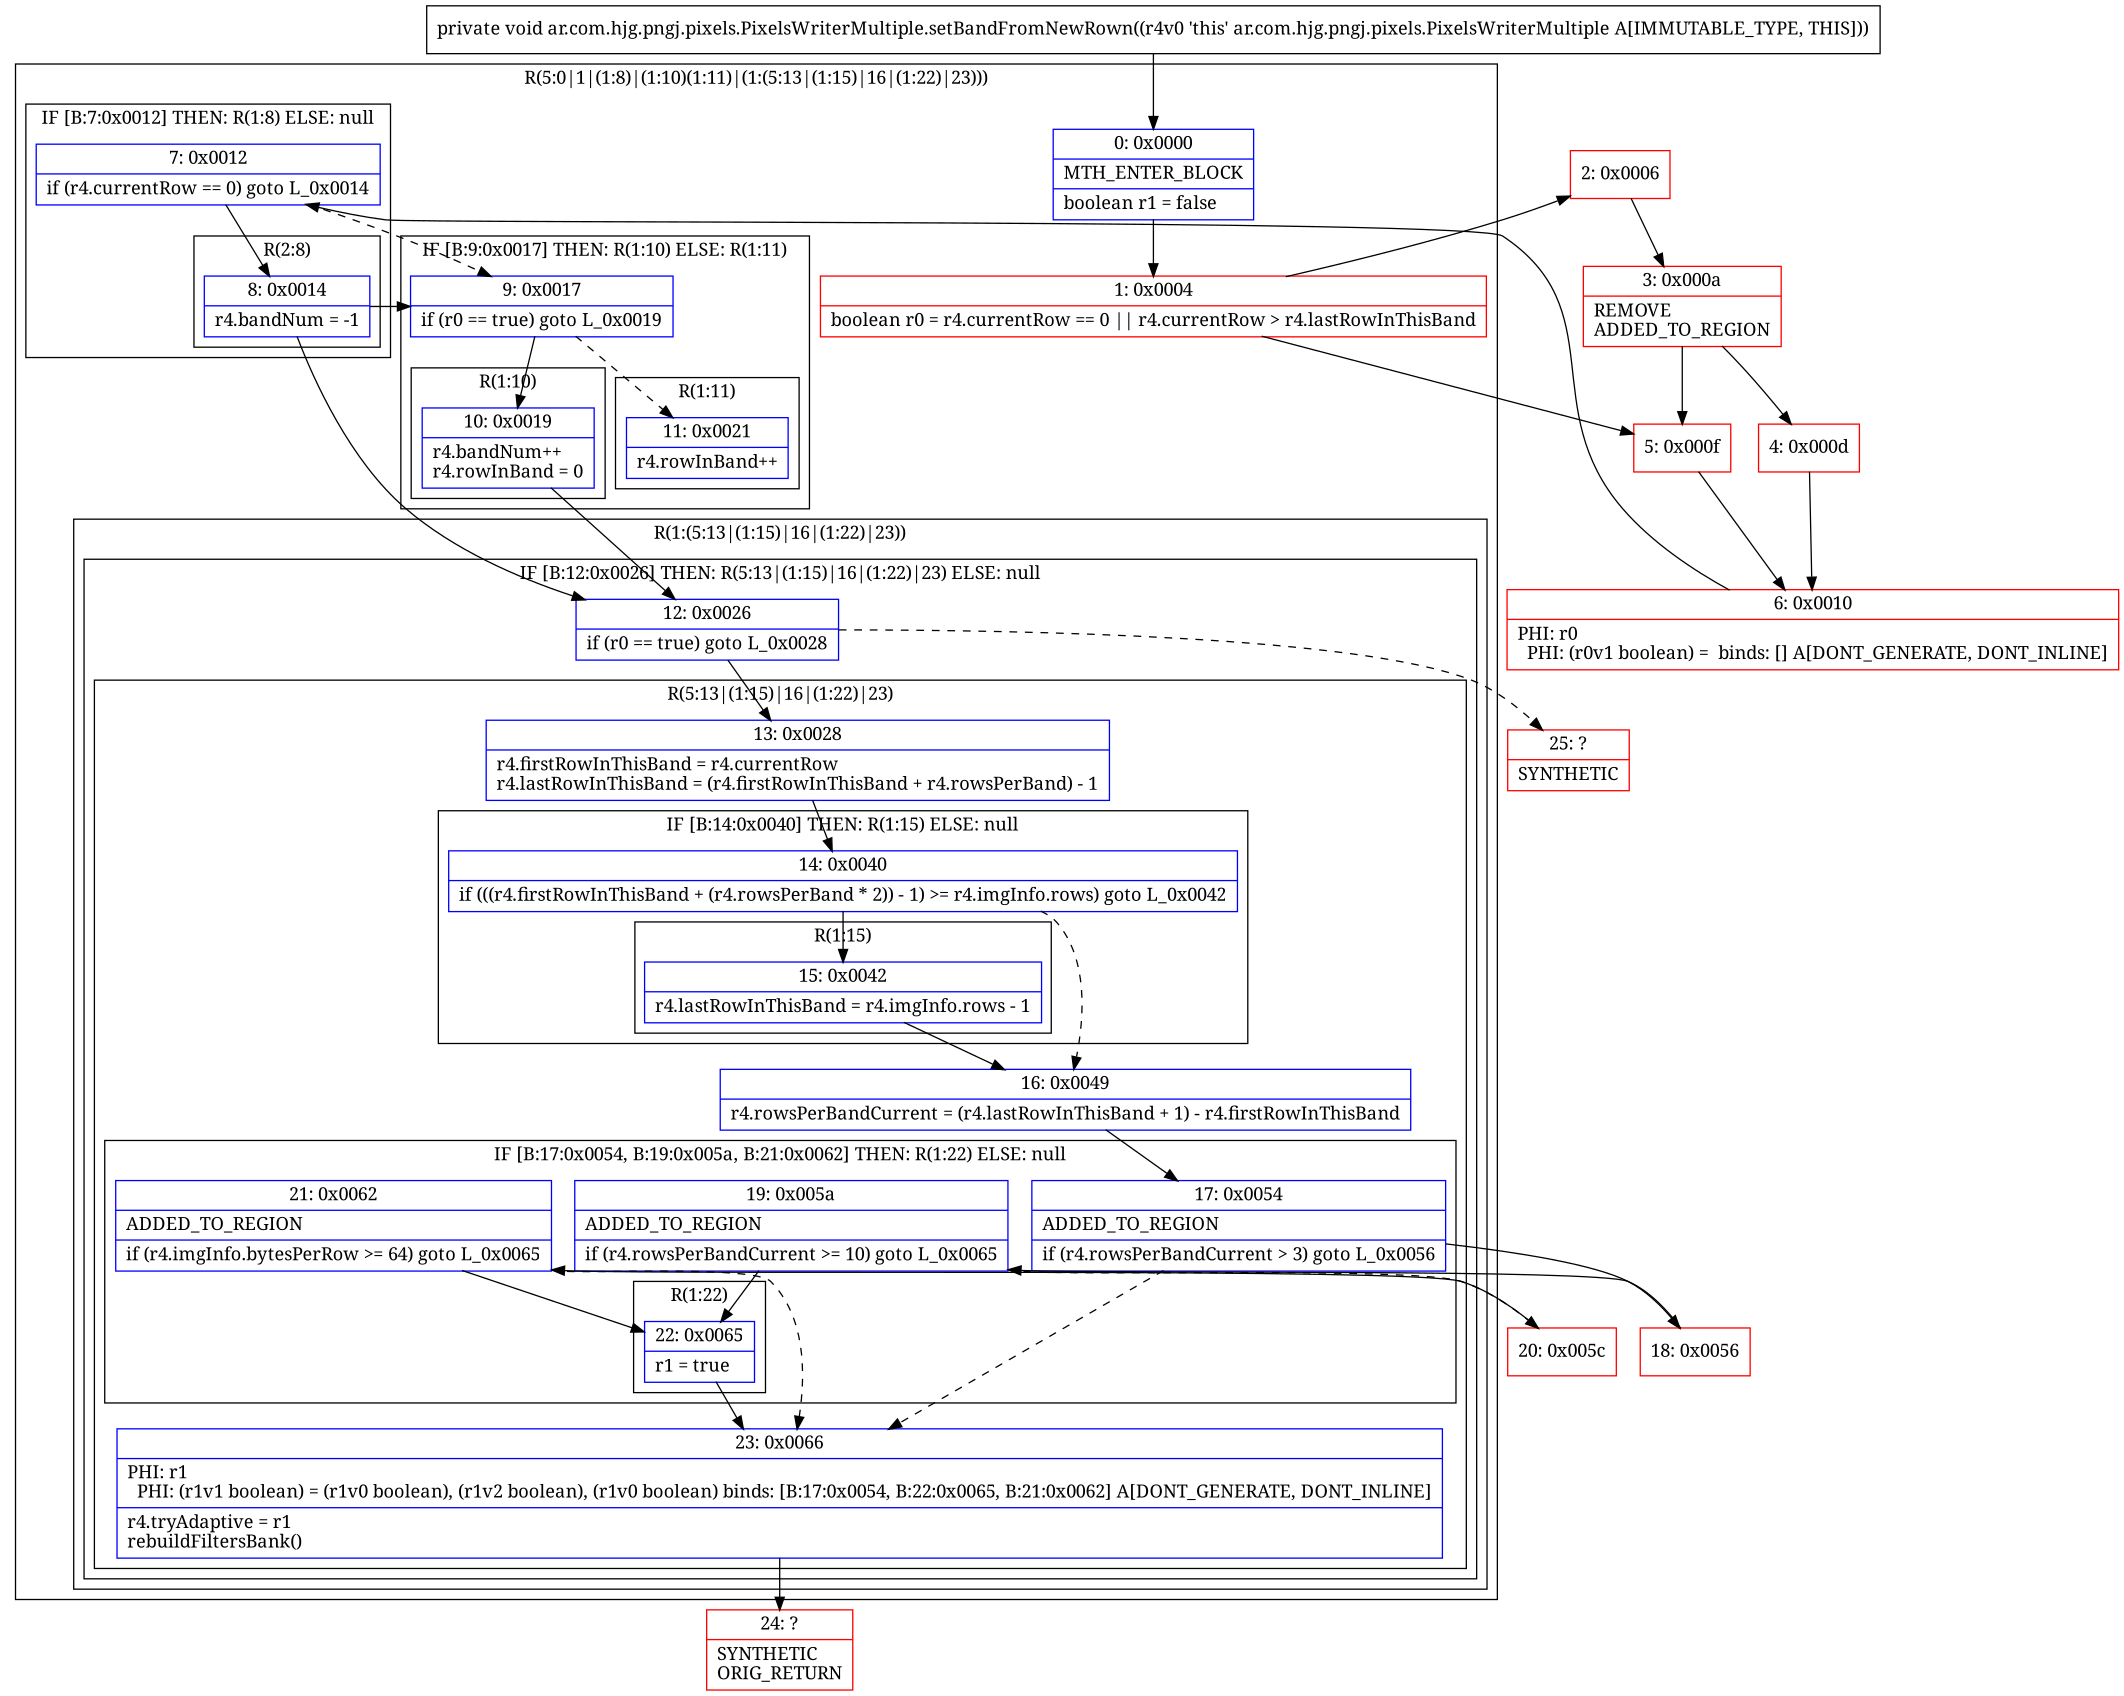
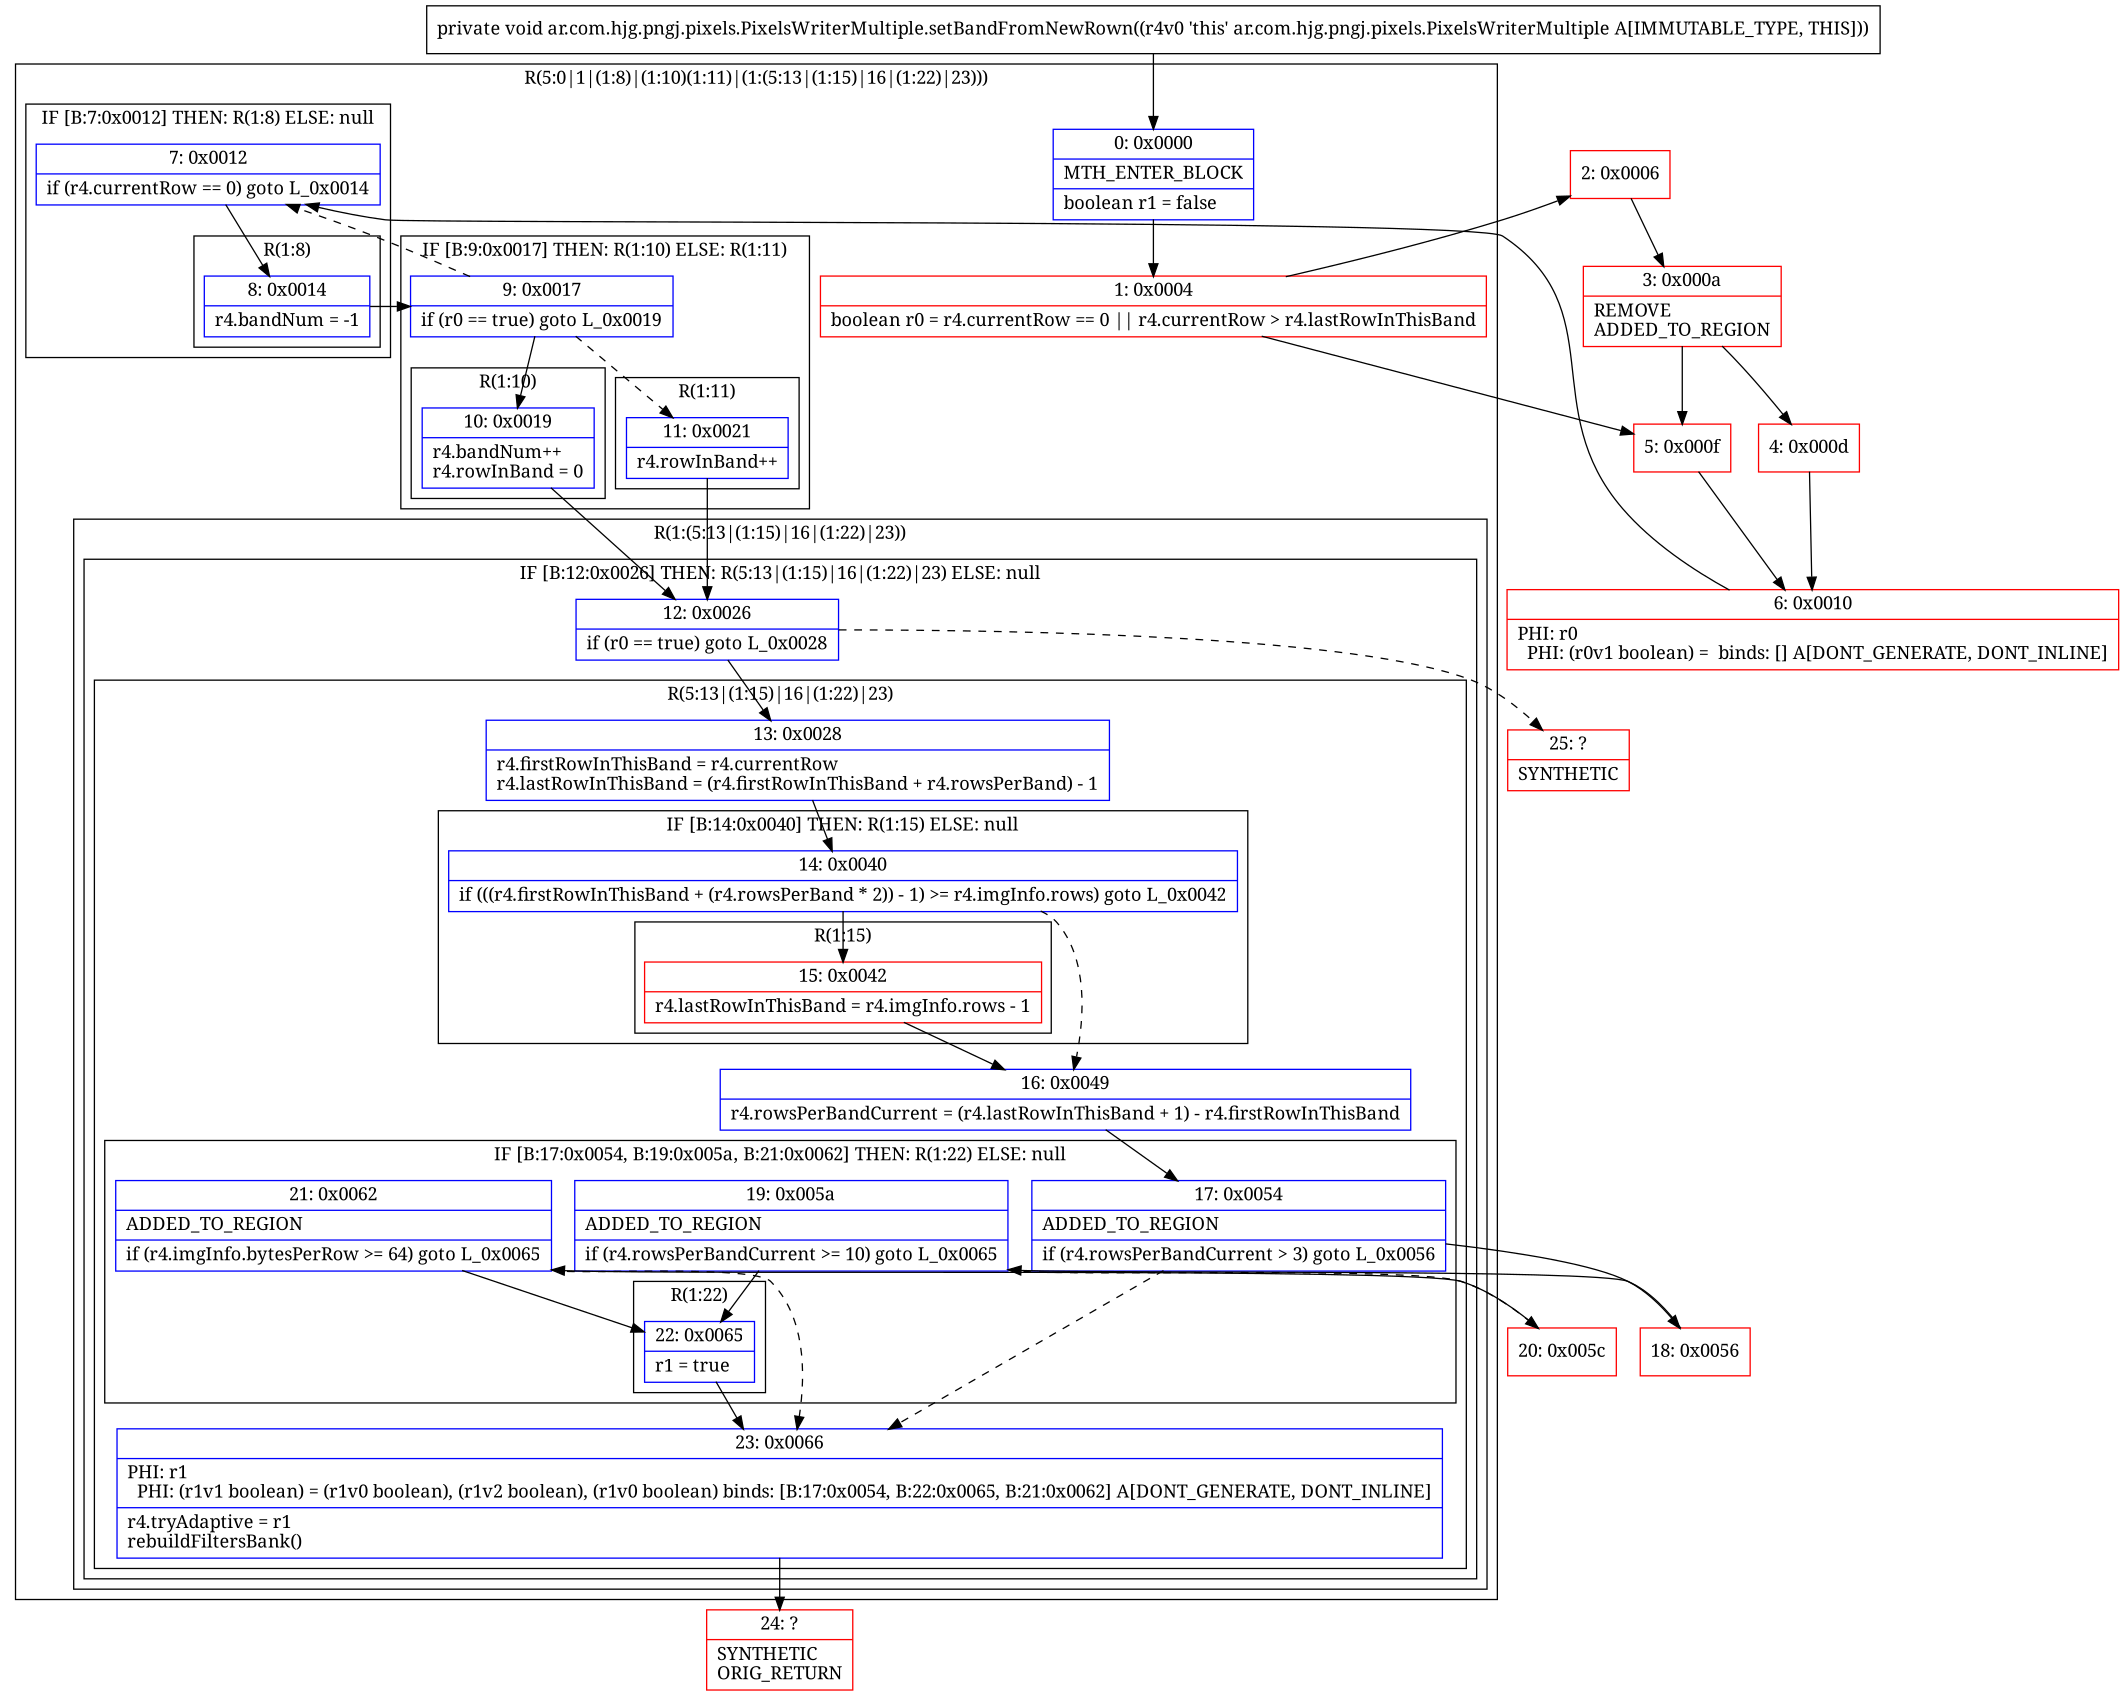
edge "7: 0x0012" -> "9: 0x0017": reversed
cluster "R(2:8)": label "R(2:8)" -> "R(1:8)"
edge "8: 0x0014" -> "12: 0x0026": now "11: 0x0021" -> "12: 0x0026"
node "15: 0x0042": color blue -> red
